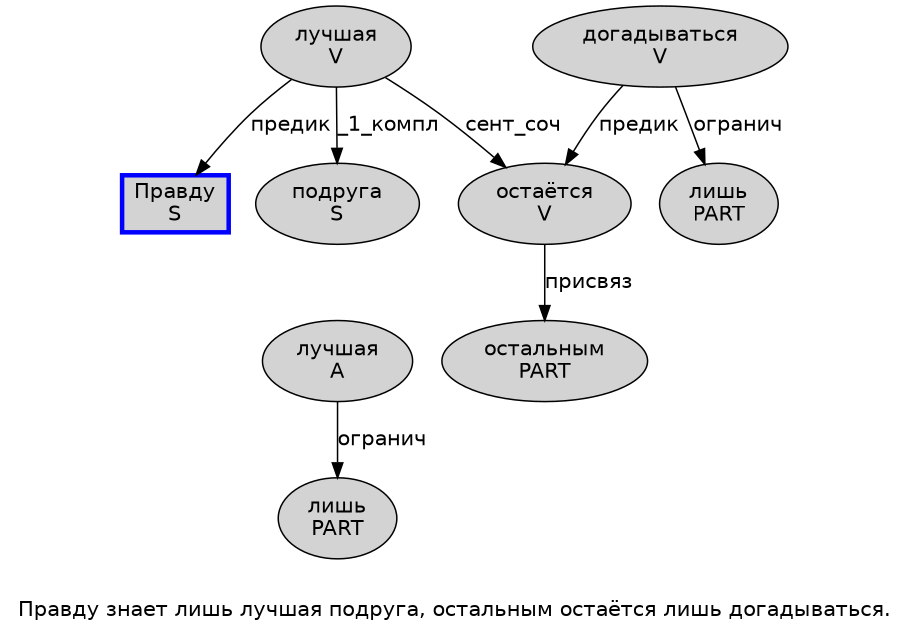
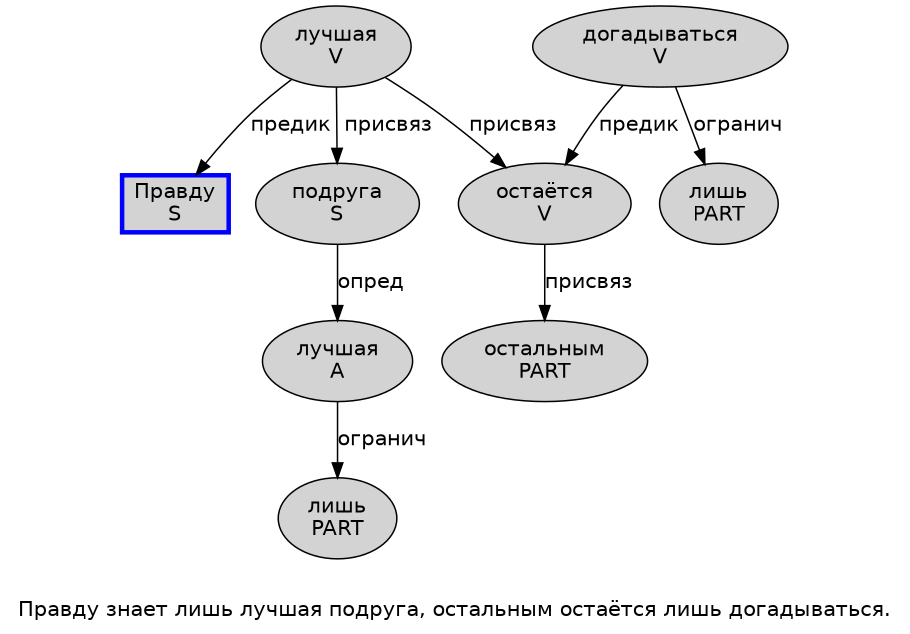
edge "лучшая V" -> "подруга S": label "_1_компл" -> "присвяз"
edge "лучшая V" -> "остаётся V": label "сент_соч" -> "присвяз"
edge "подруга S" -> "лучшая A": added, label "опред"
